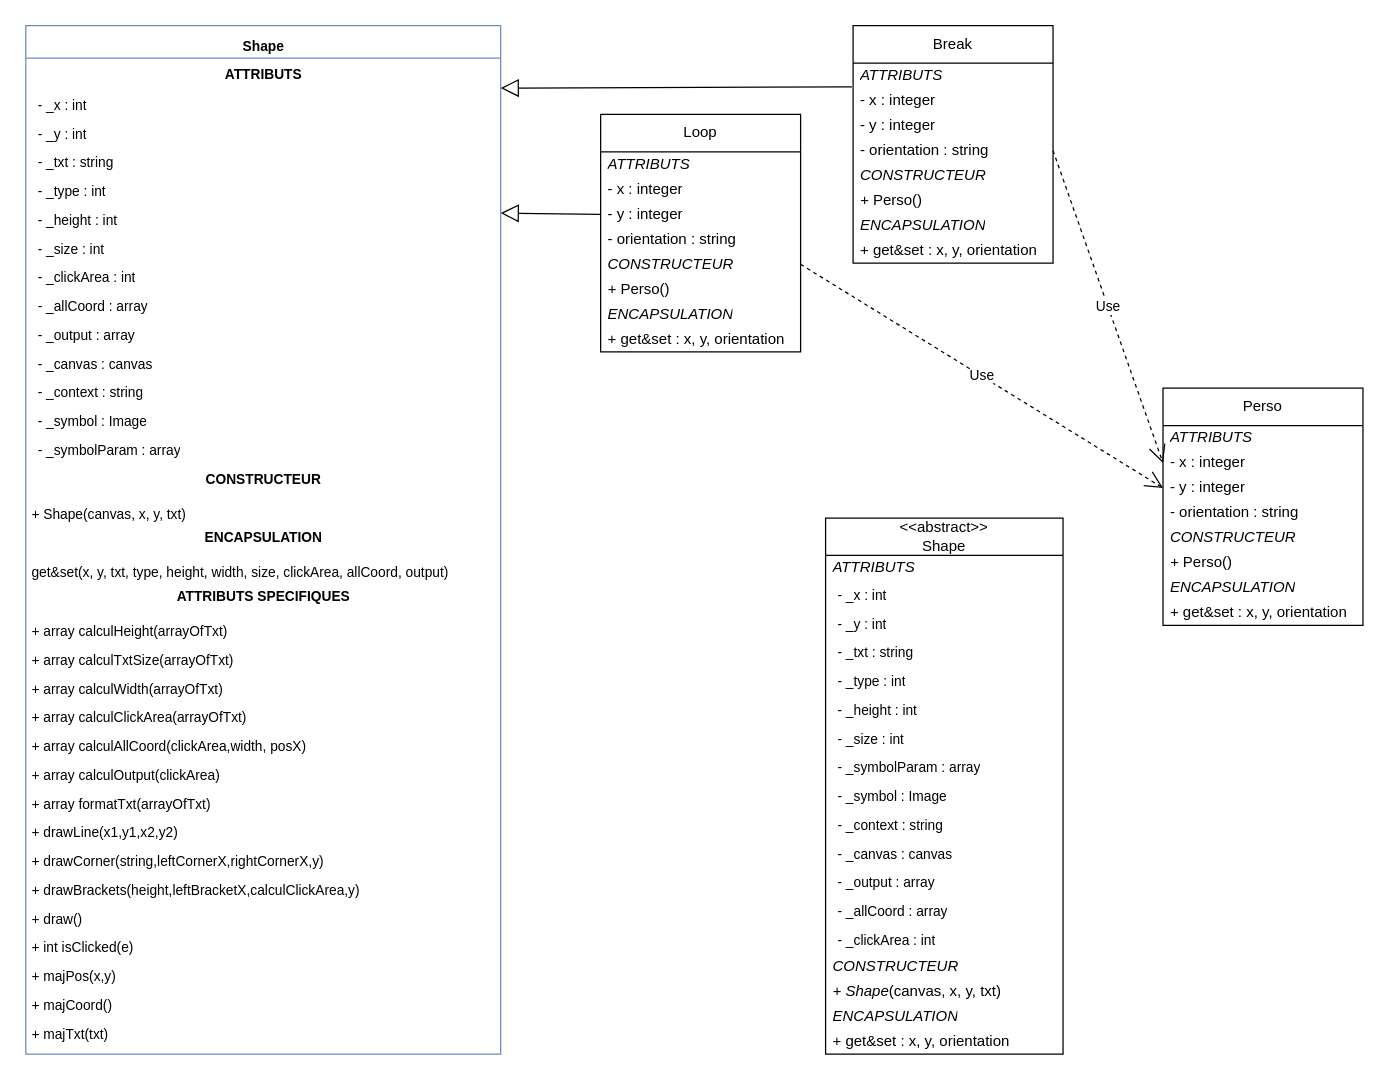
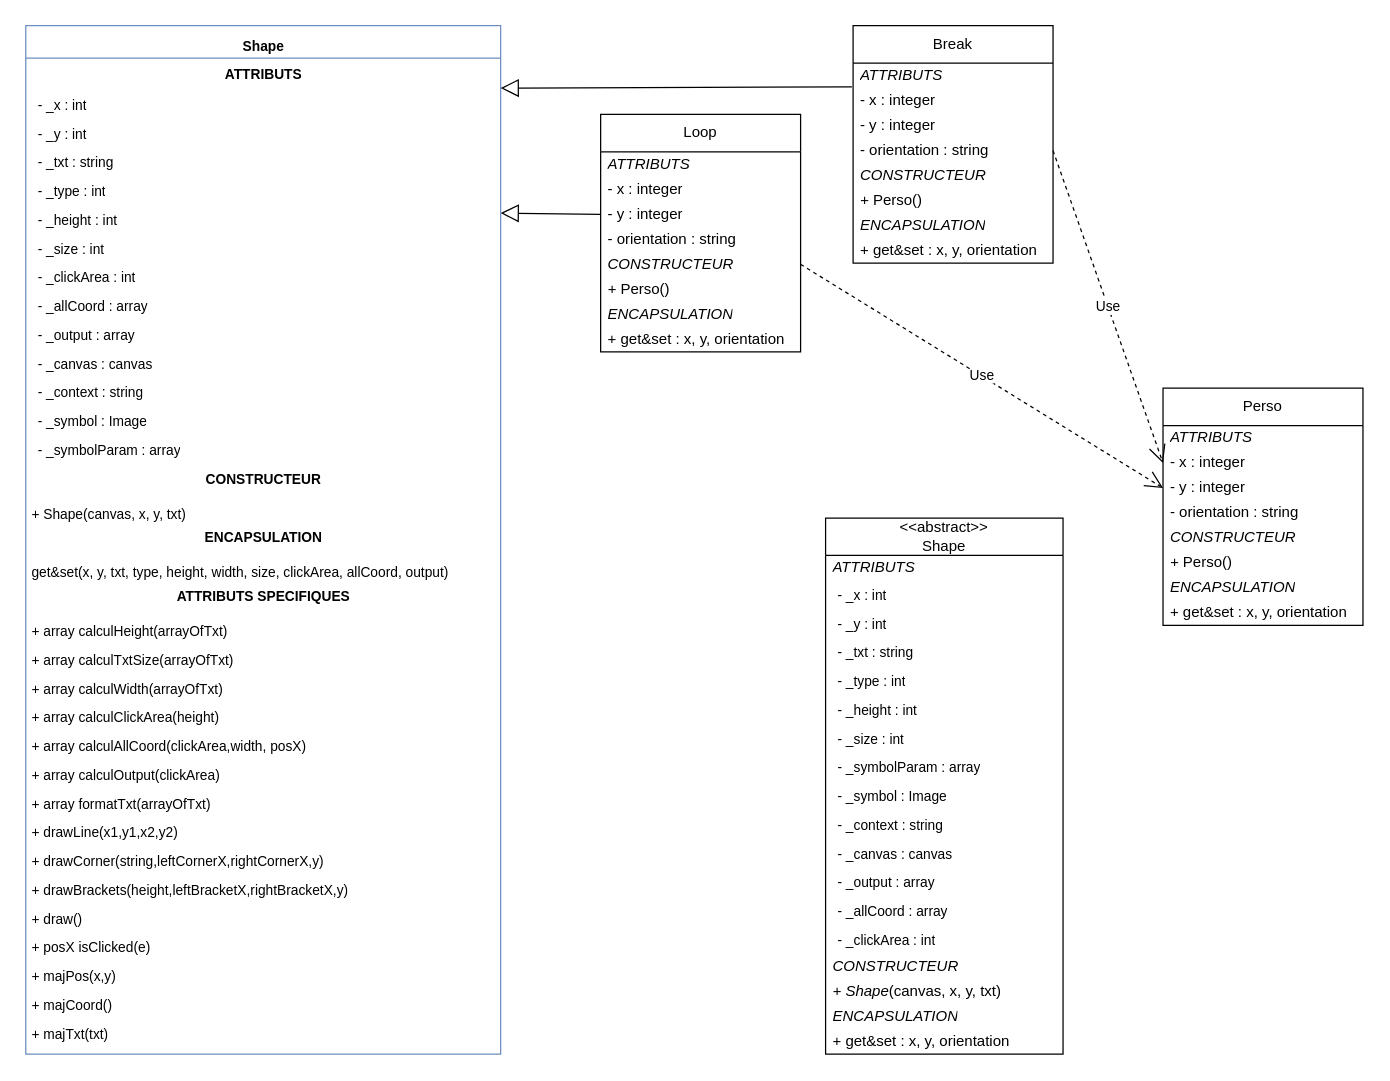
node "+ array calculClickArea(arrayOfTxt)": label "+ array calculClickArea(arrayOfTxt)" -> "+ array calculClickArea(height)"
node "+ drawBrackets(height,leftBracketX,calculClickArea,y)": label "+ drawBrackets(height,leftBracketX,calculClickArea,y)" -> "+ drawBrackets(height,leftBracketX,rightBracketX,y)"
node "+ int isClicked(e)": label "+ int isClicked(e)" -> "+ posX isClicked(e)"
